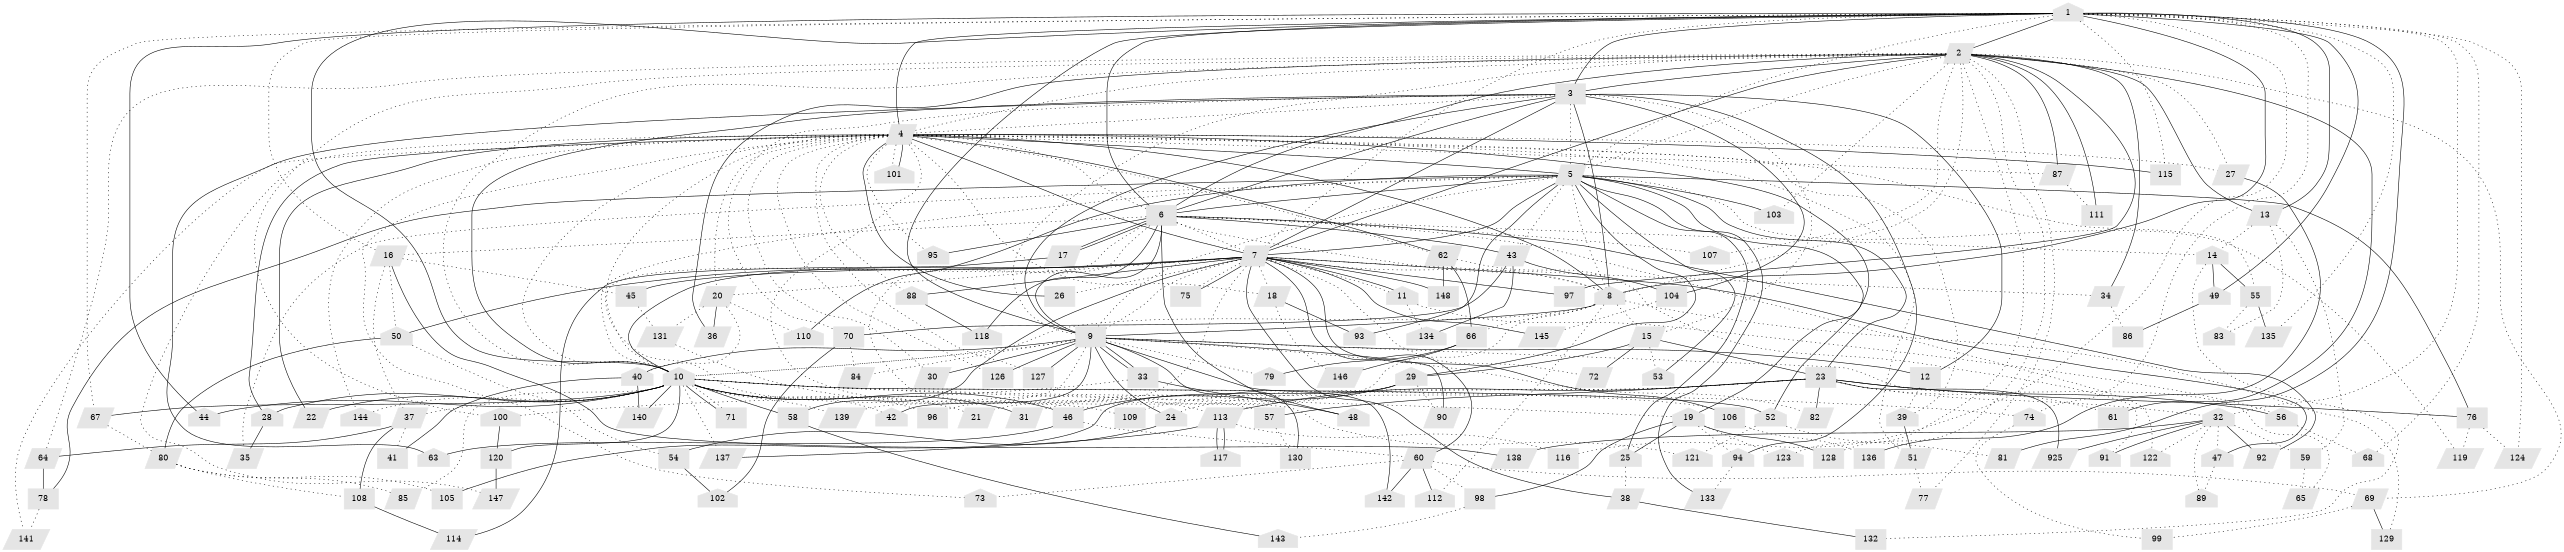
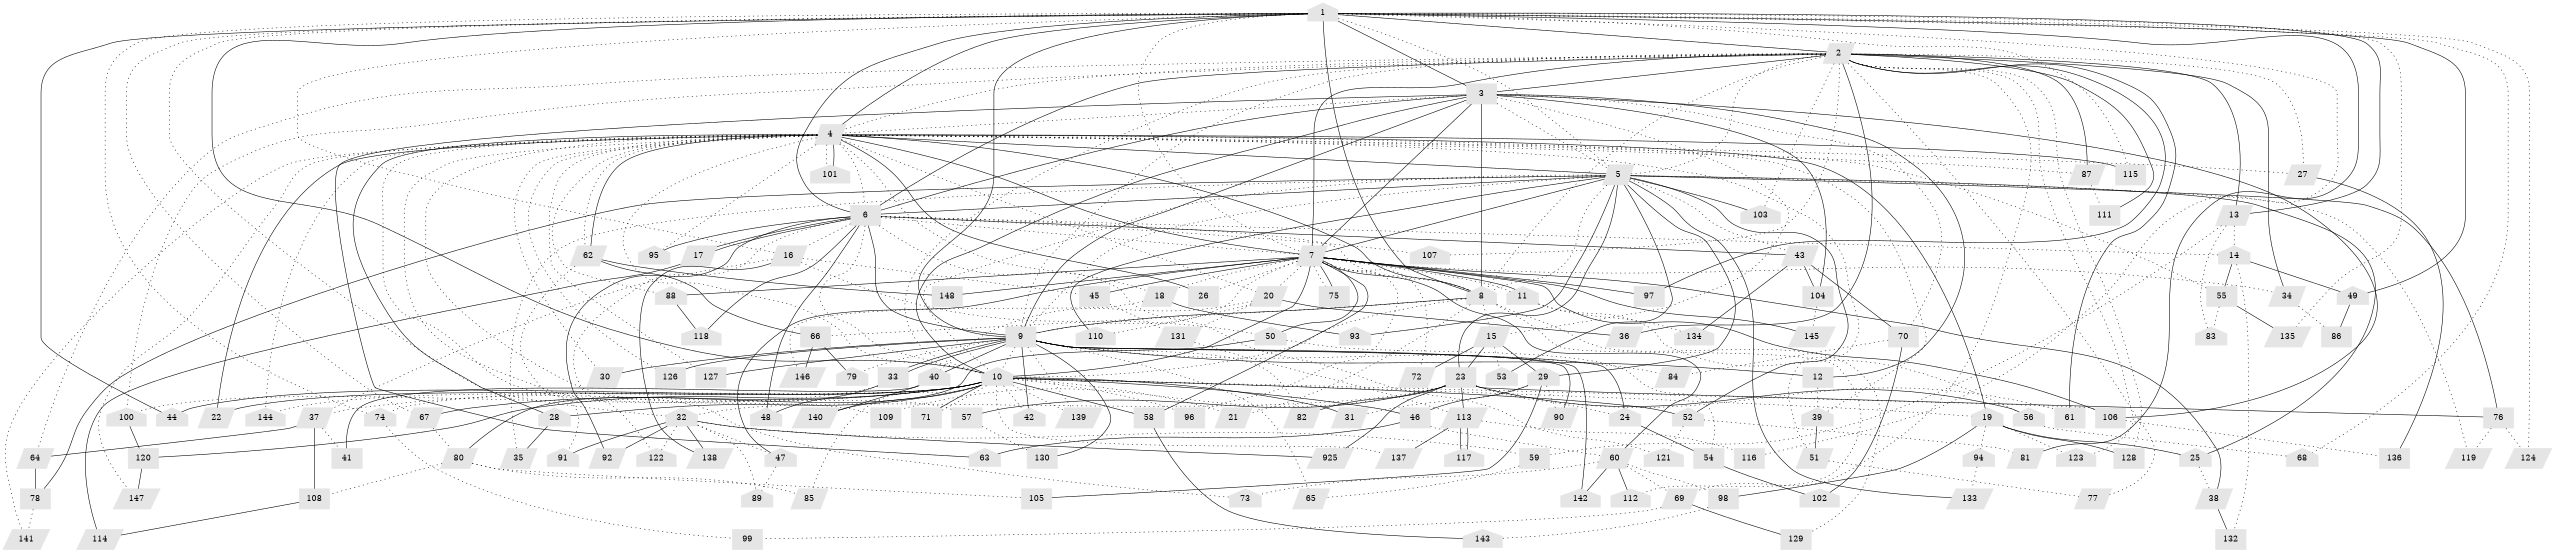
edge "3" -- "94": now "3" -- "106"
